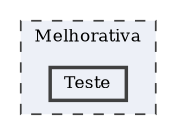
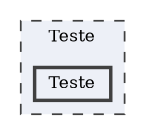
cluster "Melhorativa": label "Melhorativa" -> "Teste"
